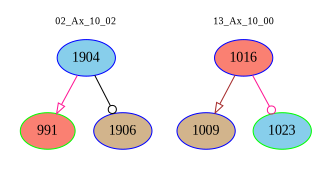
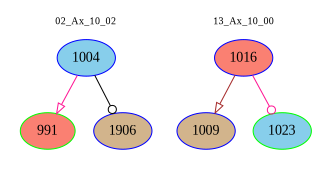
node "1904": label "1904" -> "1004"
